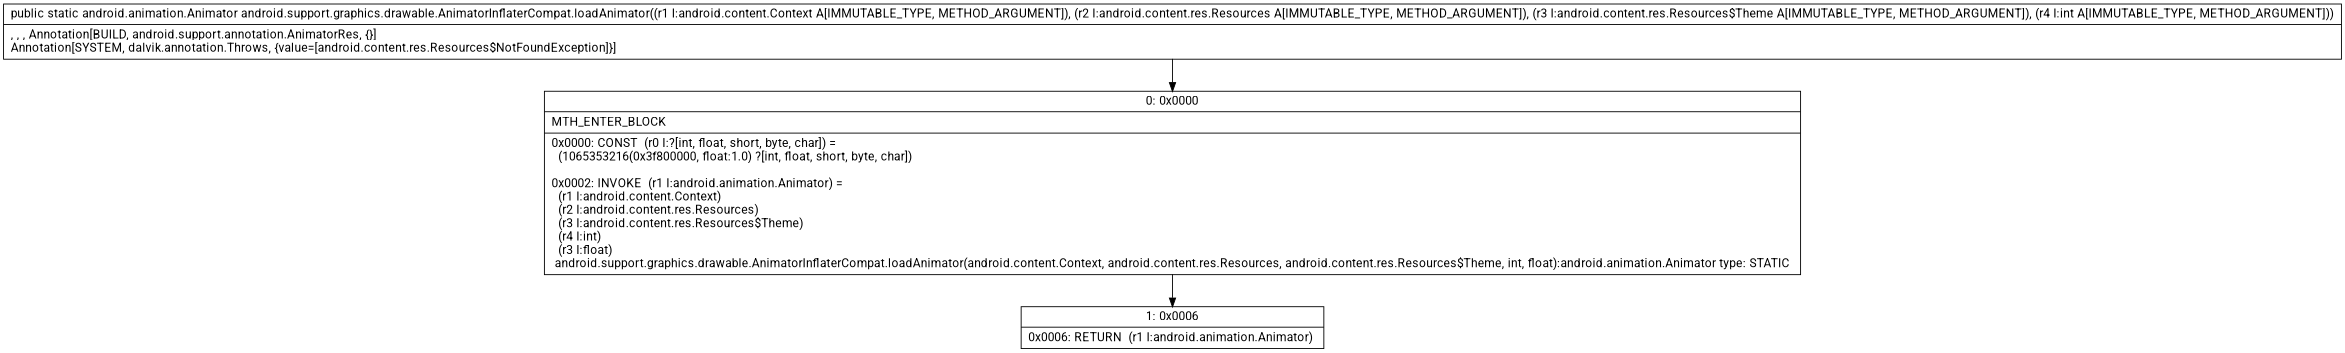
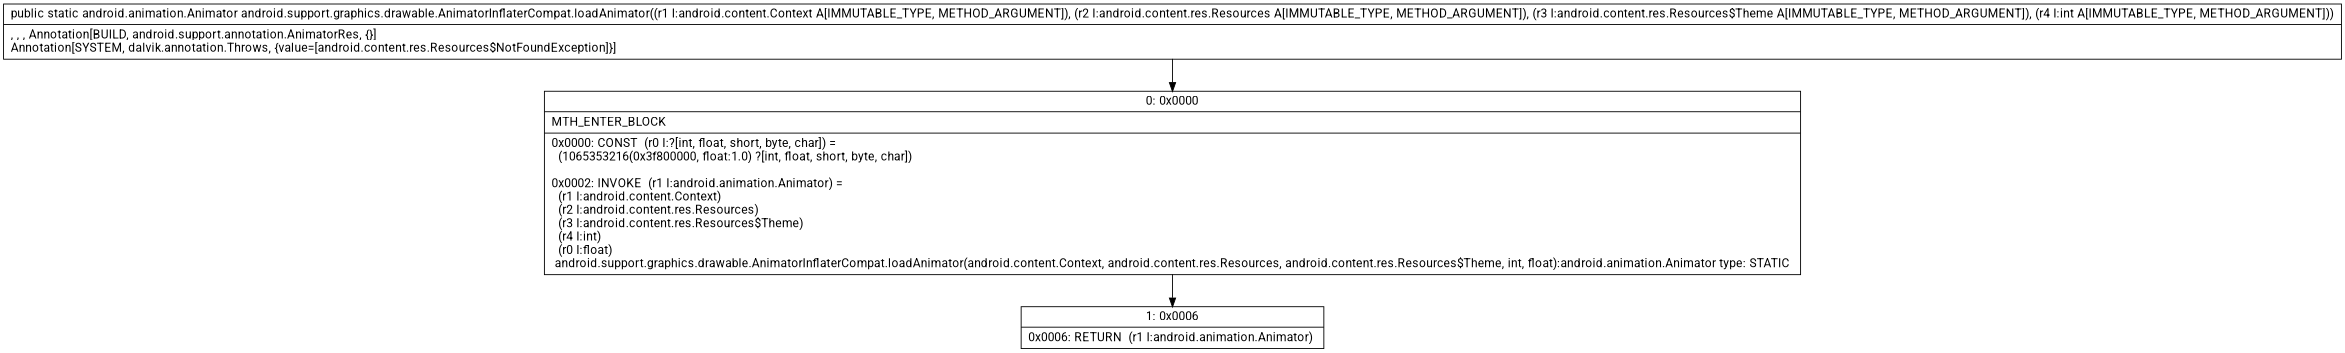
node "0: 0x0000": text "(r3 I:float)" -> "(r0 I:float)"
